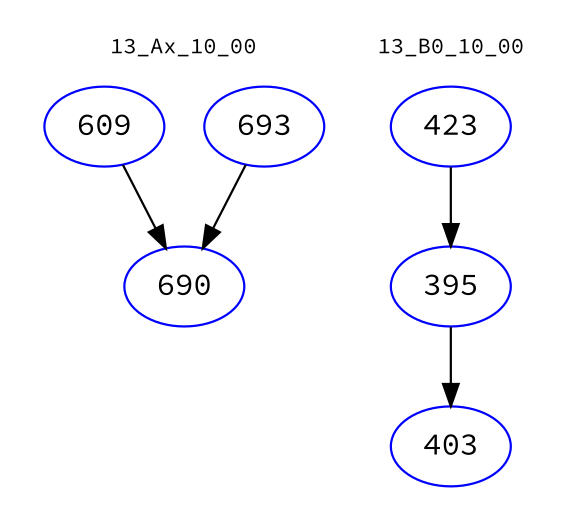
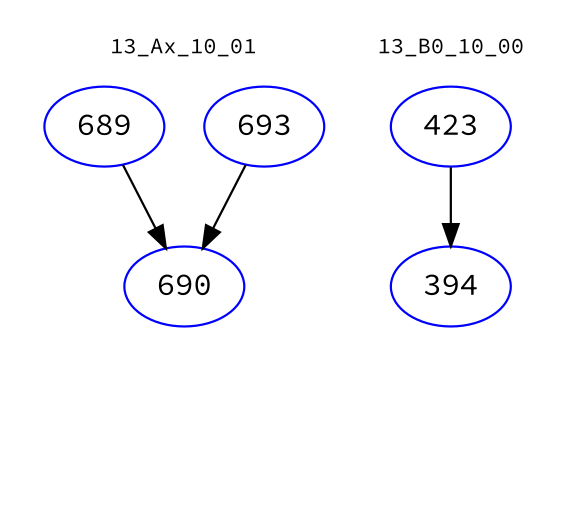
cluster "13_Ax_10_00": label "13_Ax_10_00" -> "13_Ax_10_01"
node "609": label "609" -> "689"
node "395": label "395" -> "394"
node "403": removed
